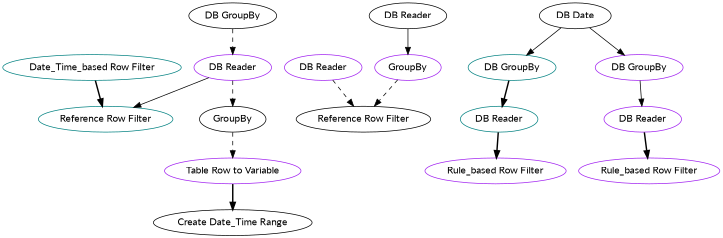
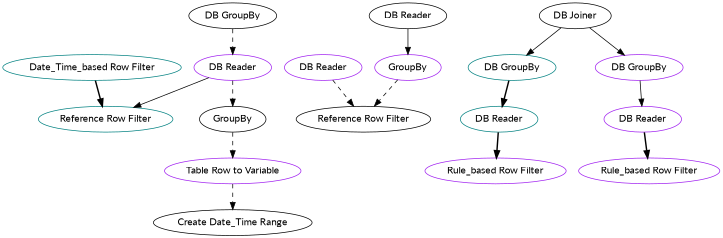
node "DB Date": label "DB Date" -> "DB Joiner"
edge "Table Row to Variable" -> "Create Date_Time Range": style bold -> dashed
